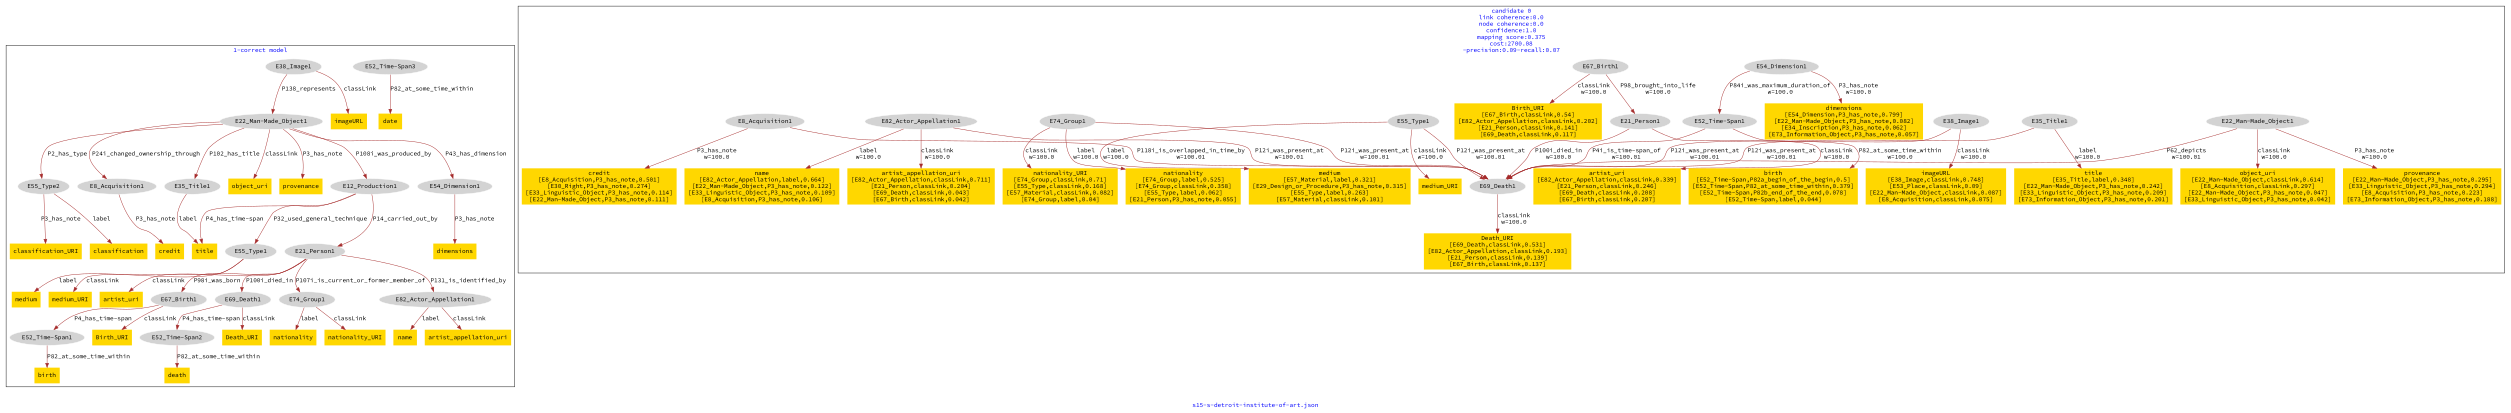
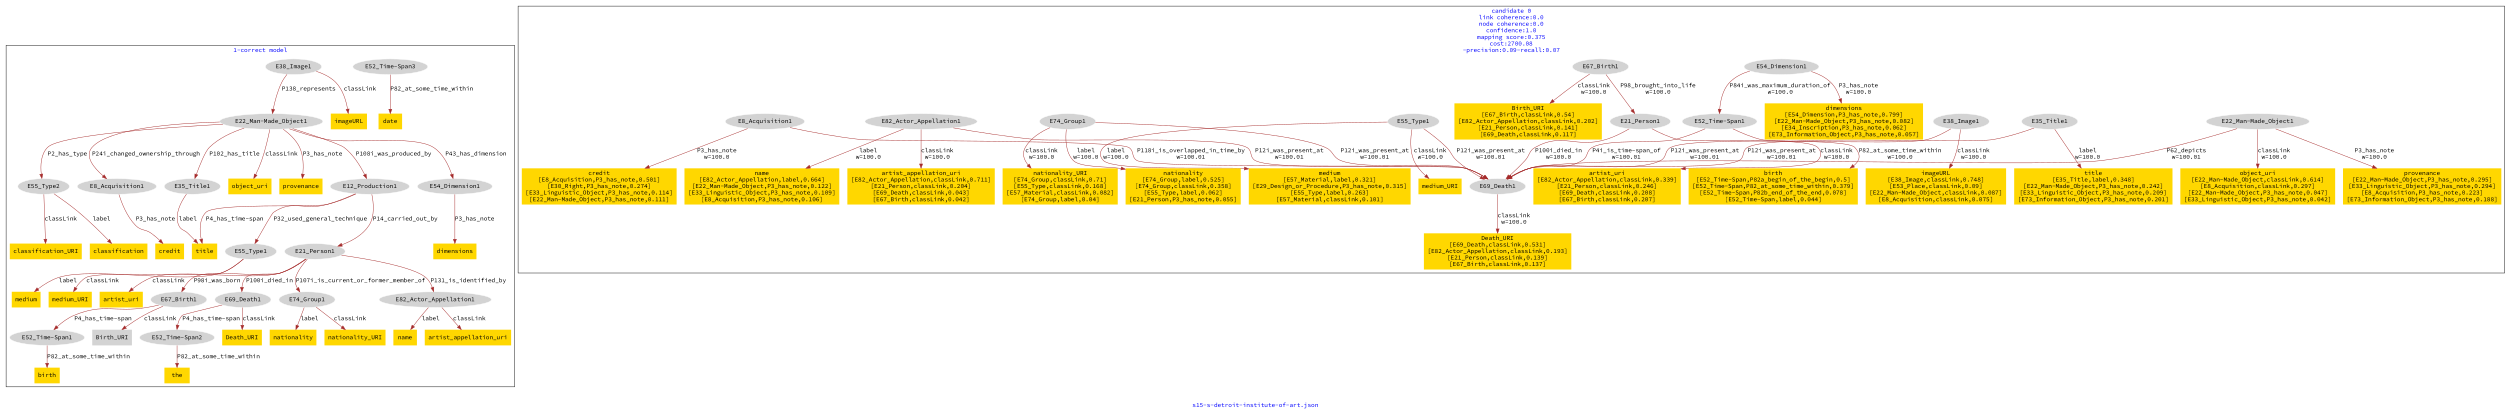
edge "E55_Type2" -> "classification_URI": label "P3_has_note" -> "classLink"
node "Birth_URI": fillcolor gold -> lightgray
node "death": label "death" -> "the"
